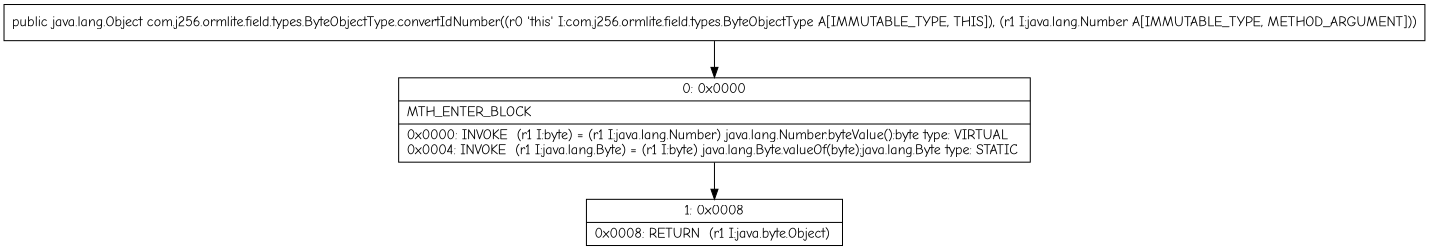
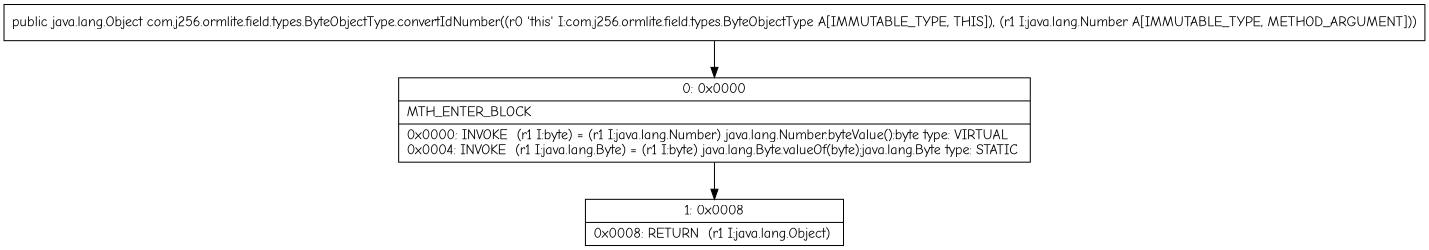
node "1: 0x0008": text "0x0008: RETURN  (r1 I:java.byte.Object)" -> "0x0008: RETURN  (r1 I:java.lang.Object)"
